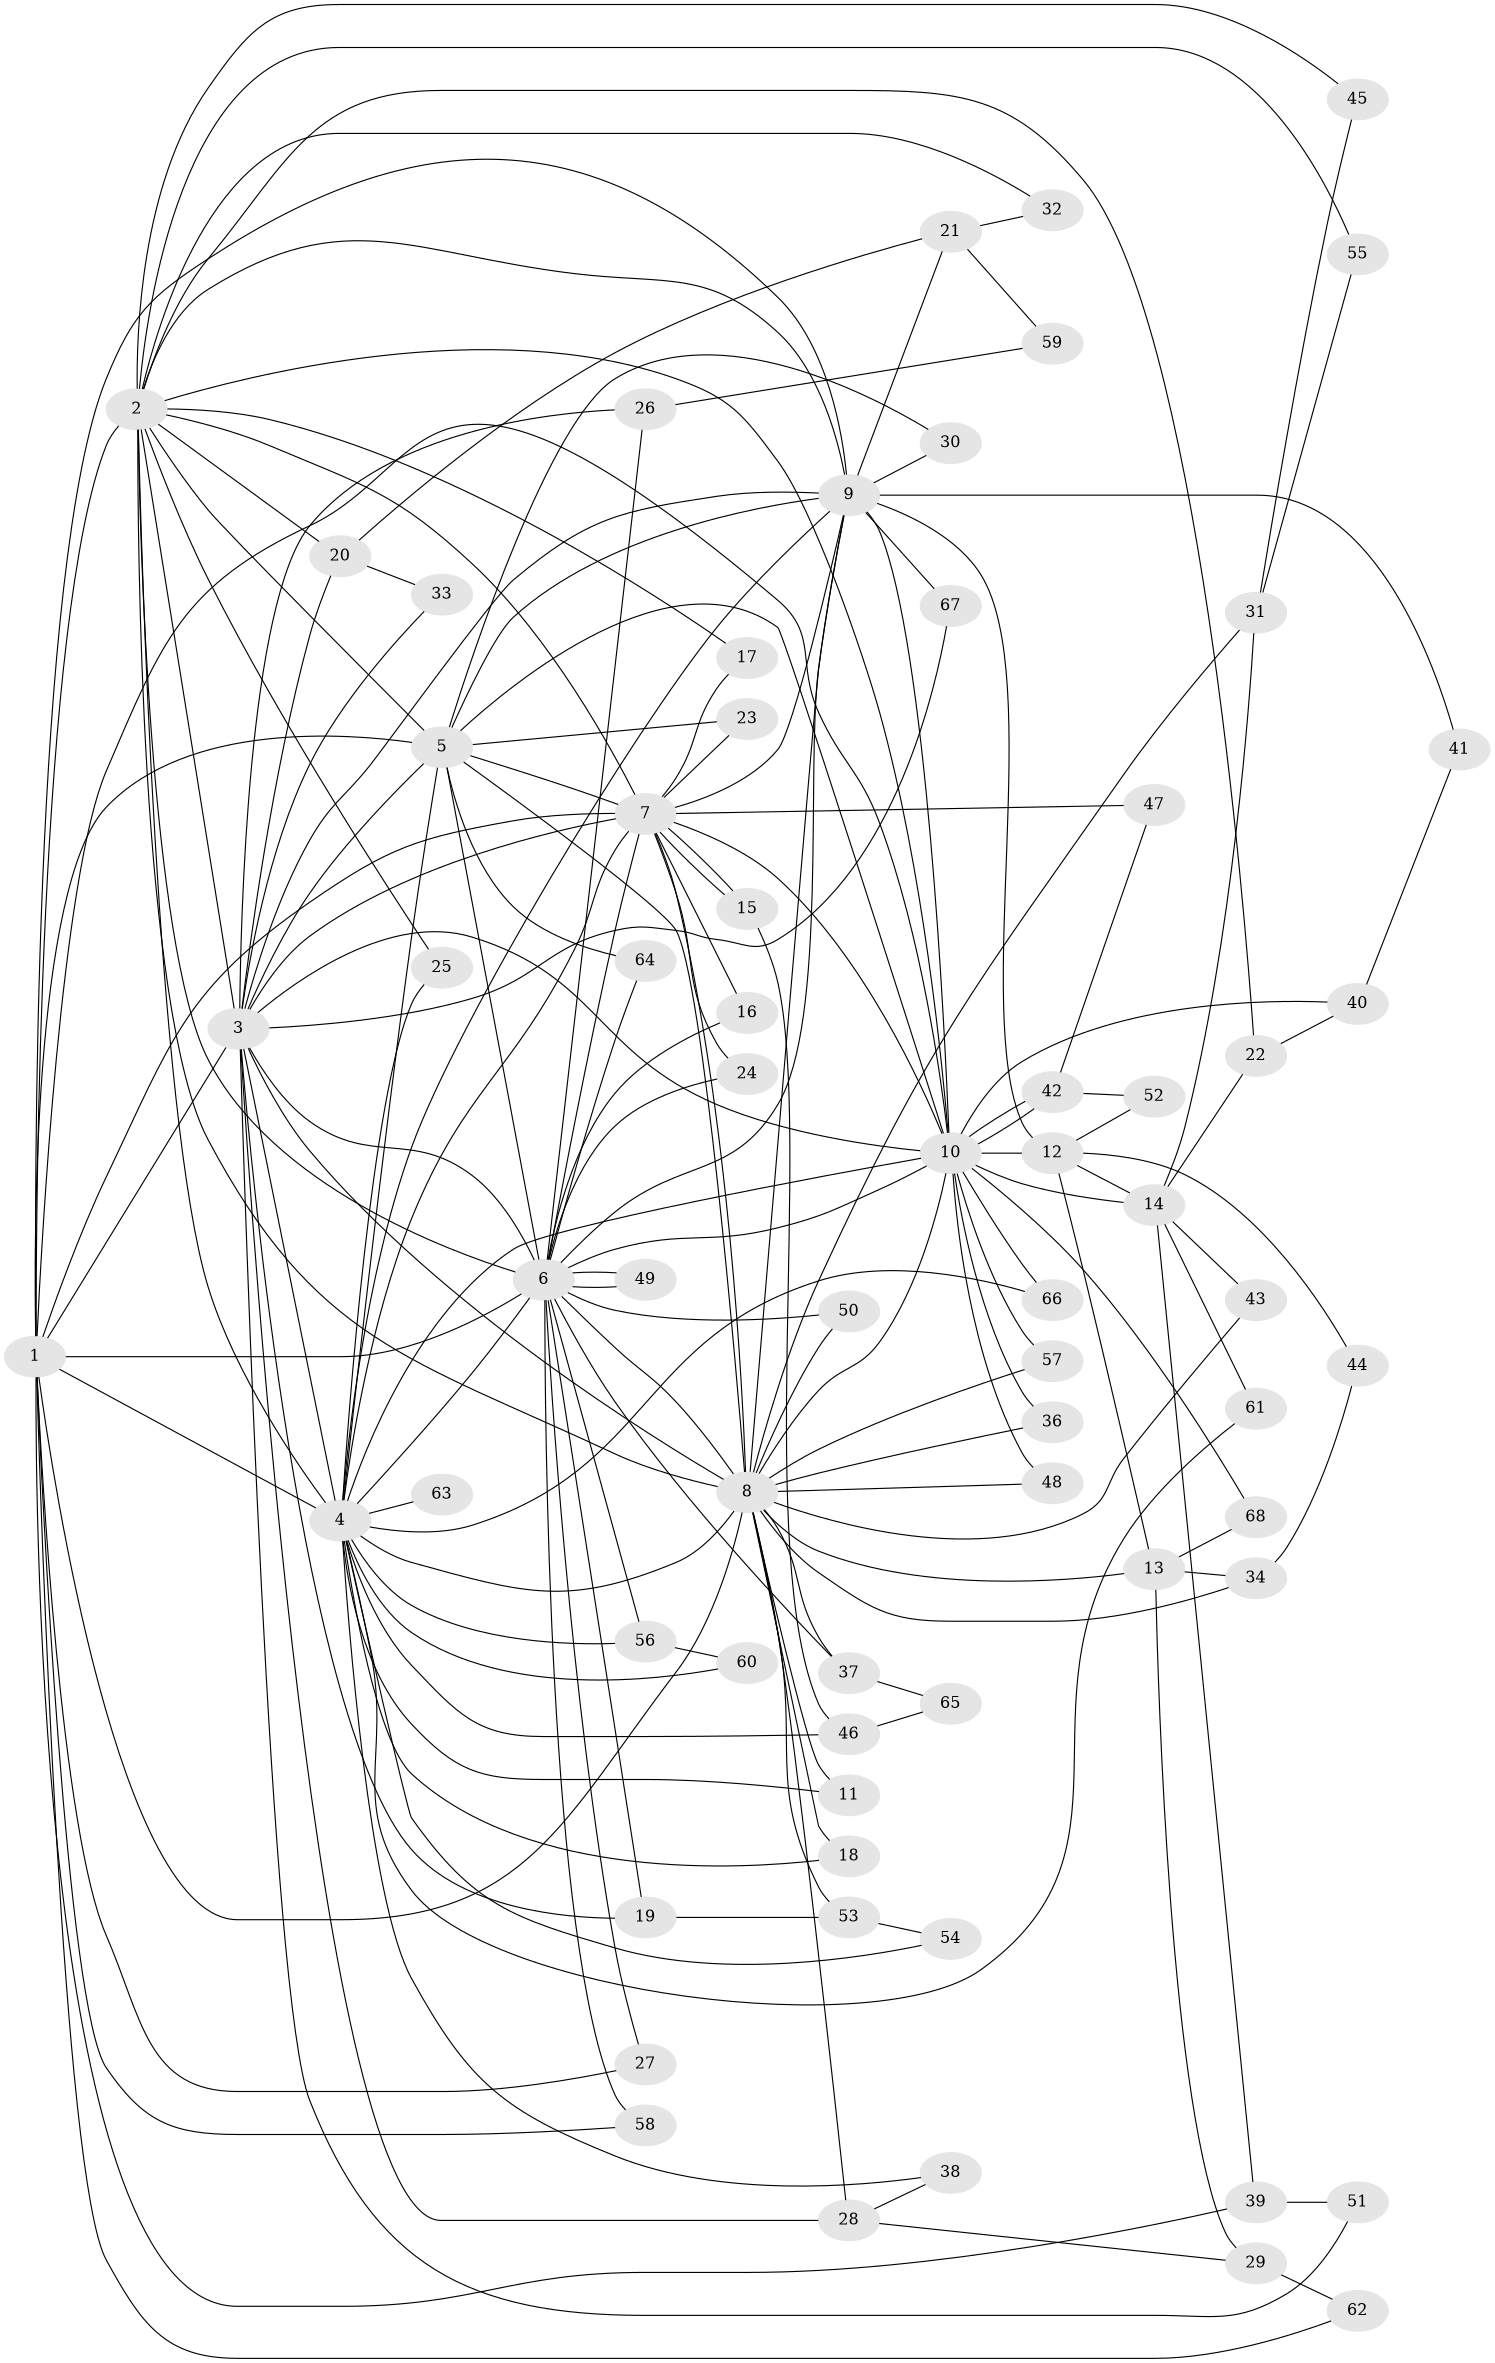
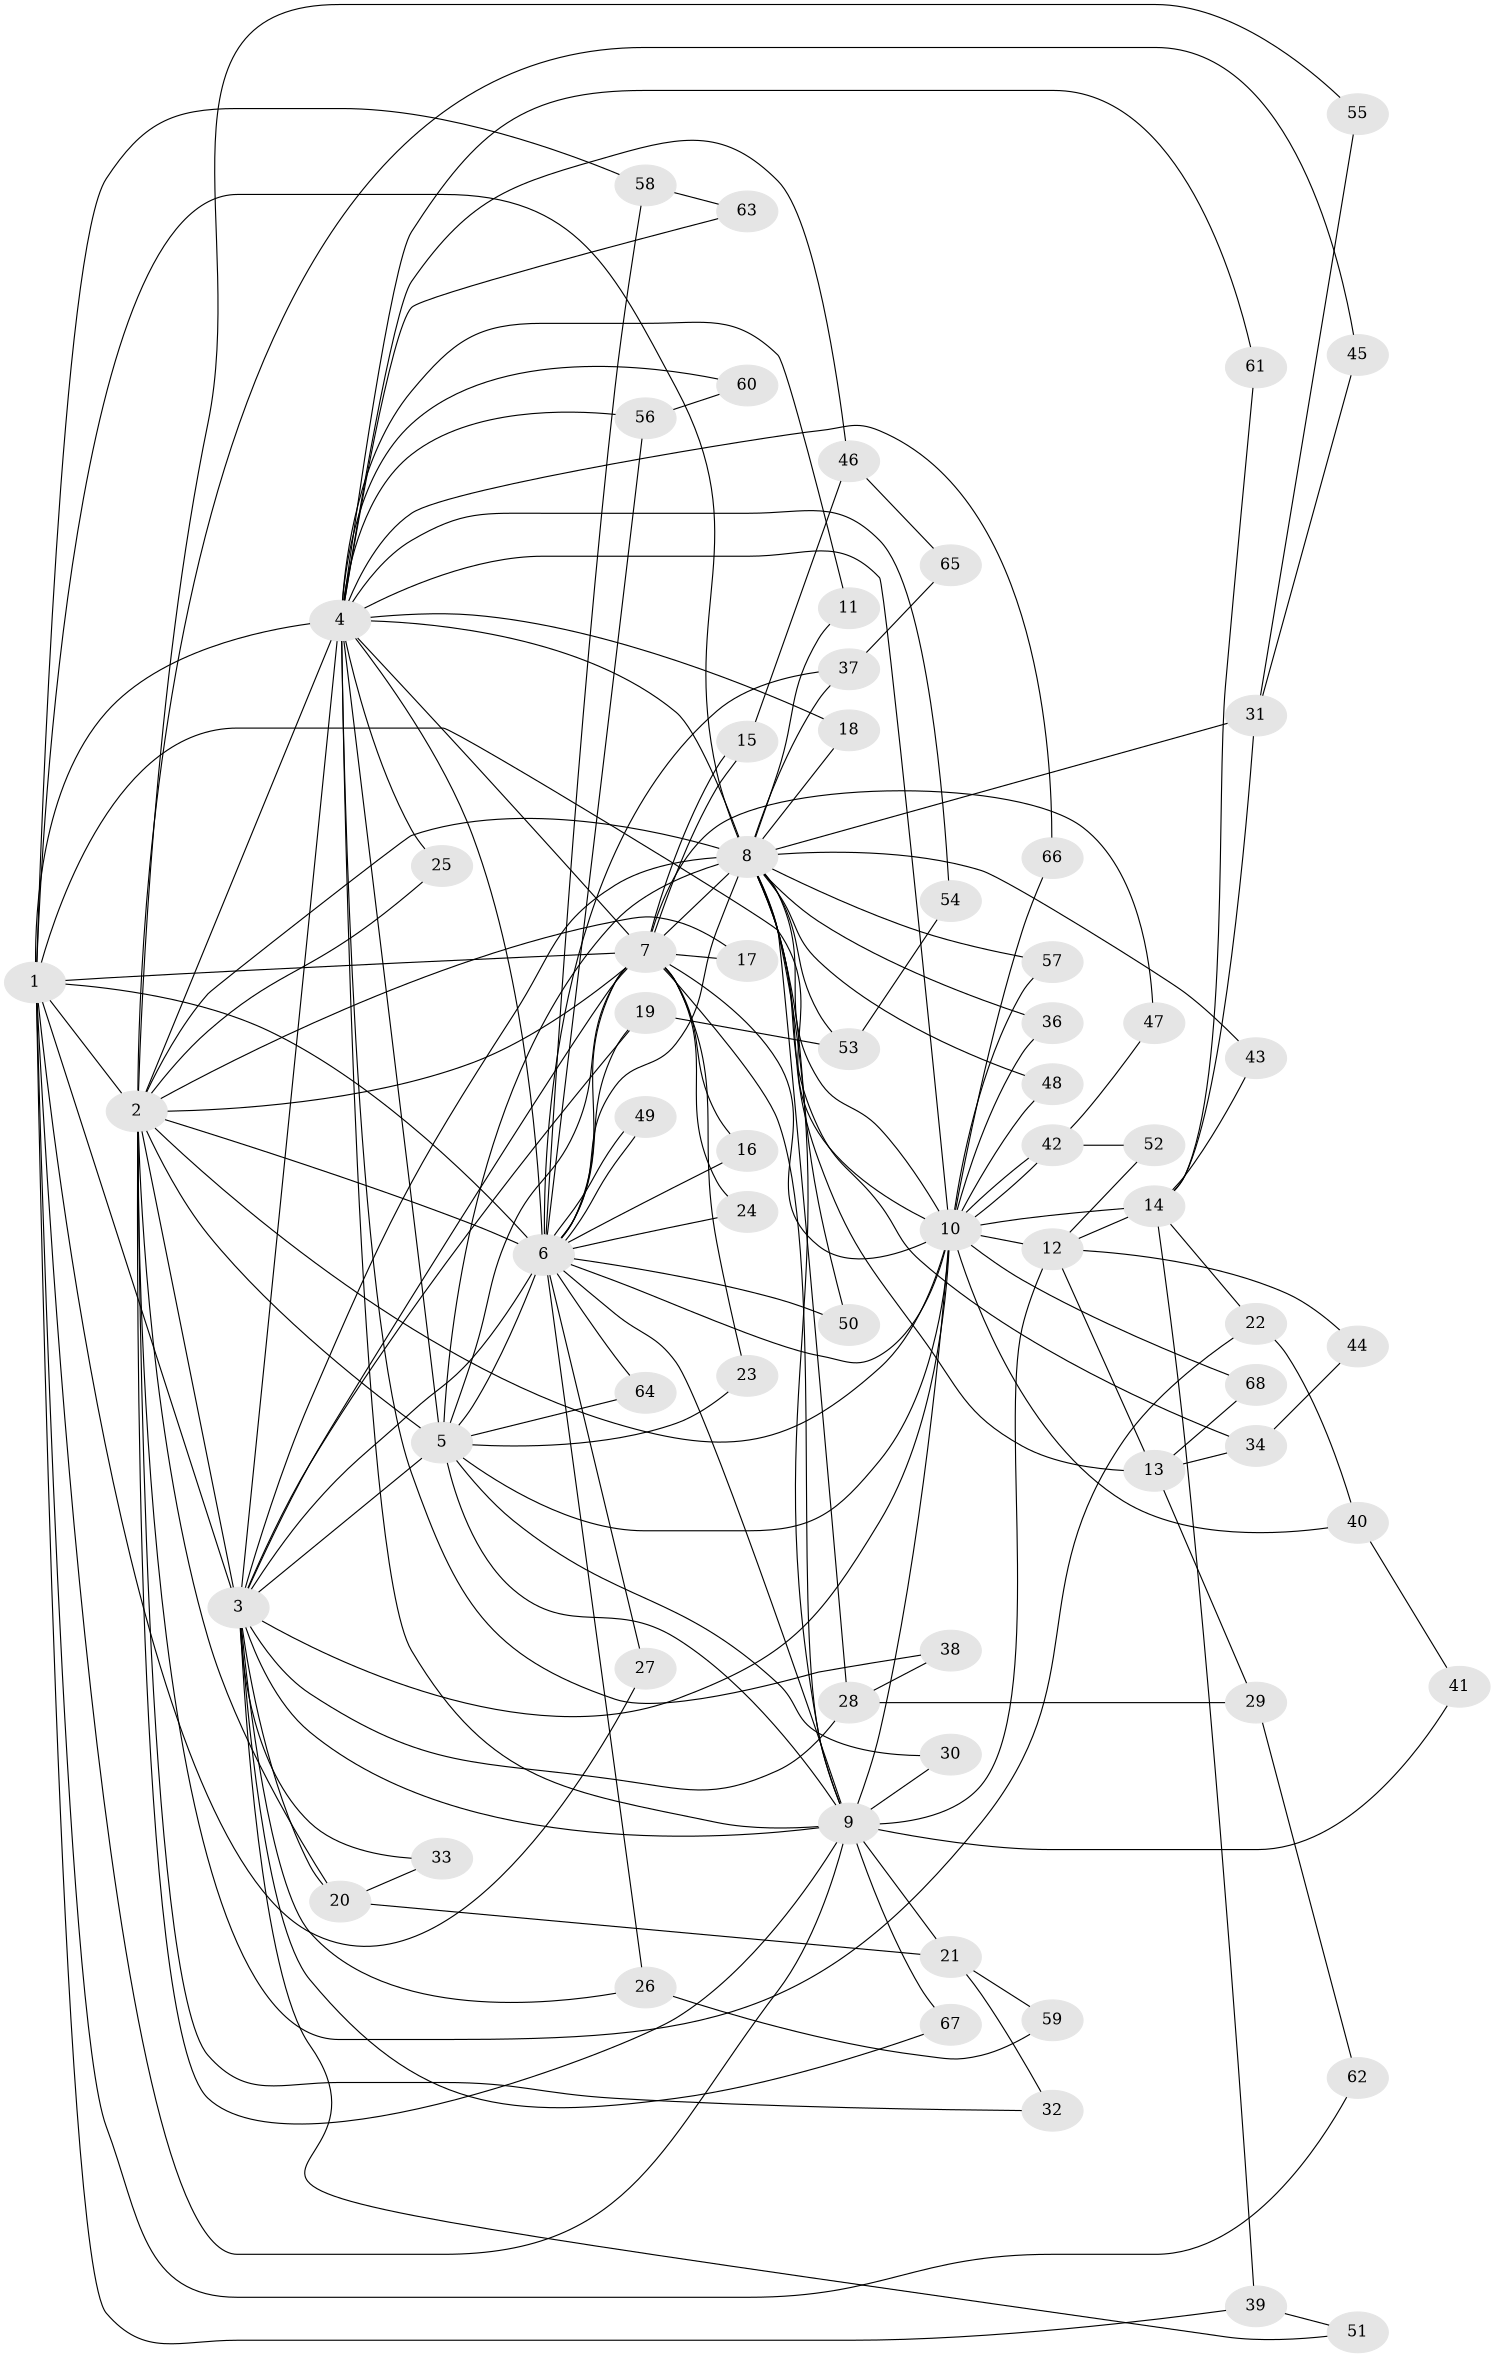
edge "58" -- "63": added
edge "5" -- "1": removed
